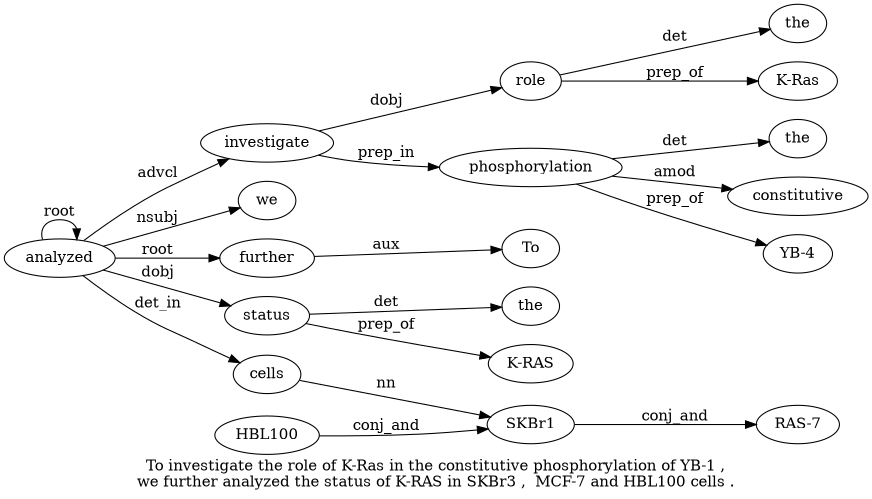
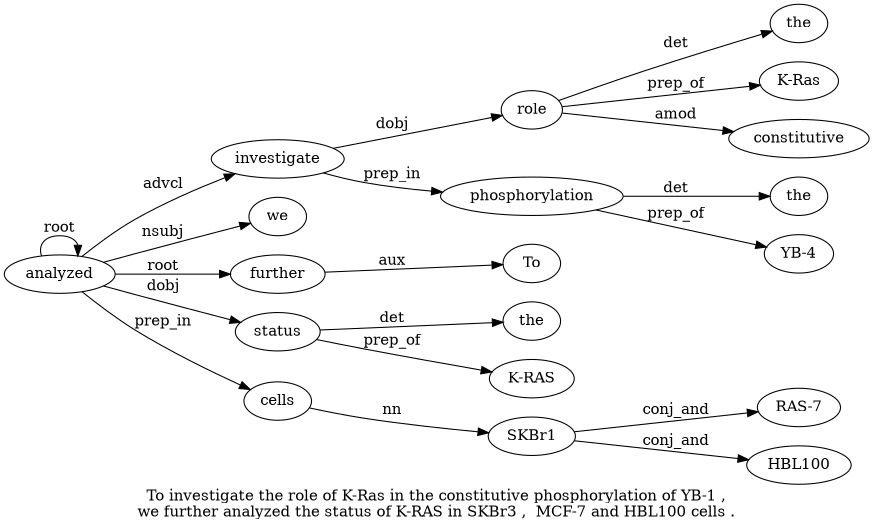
edge "phosphorylation" -> "constitutive": now "role" -> "constitutive"
edge "analyzed" -> "cells": label "det_in" -> "prep_in"
edge "HBL100" -> "SKBr1": reversed
